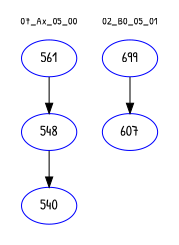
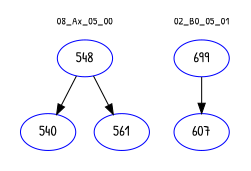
cluster "07_Ax_05_00": label "07_Ax_05_00" -> "08_Ax_05_00"
edge "561" -> "548": reversed
